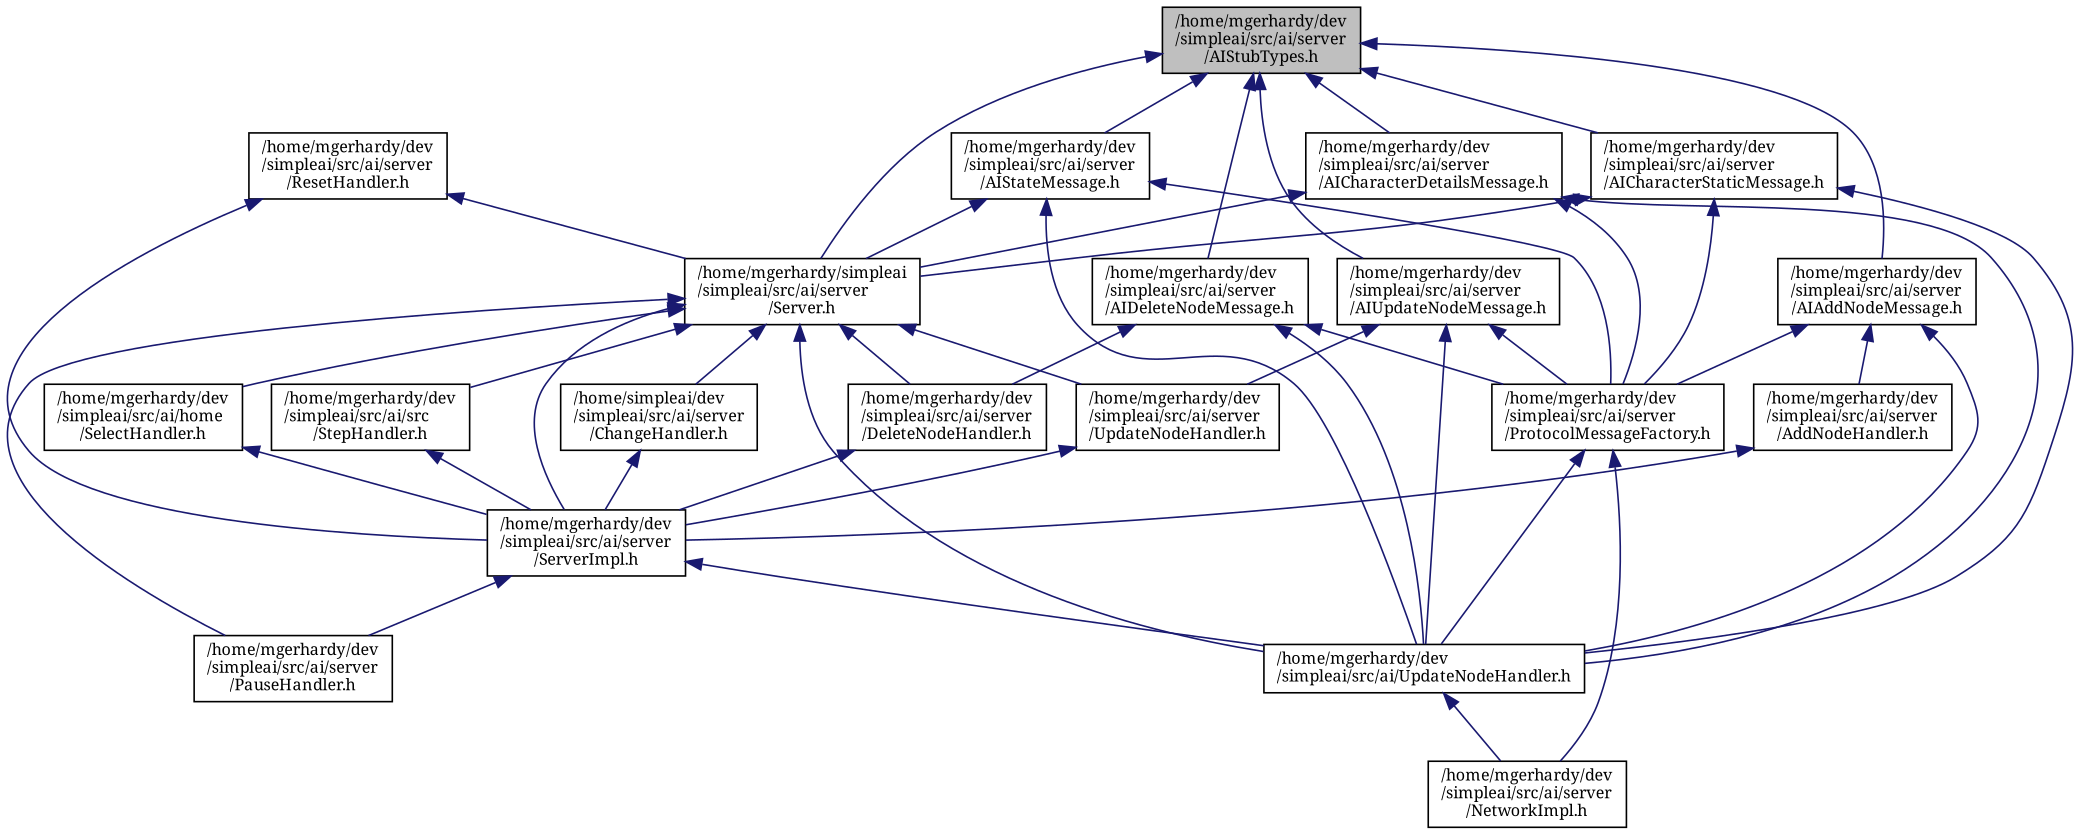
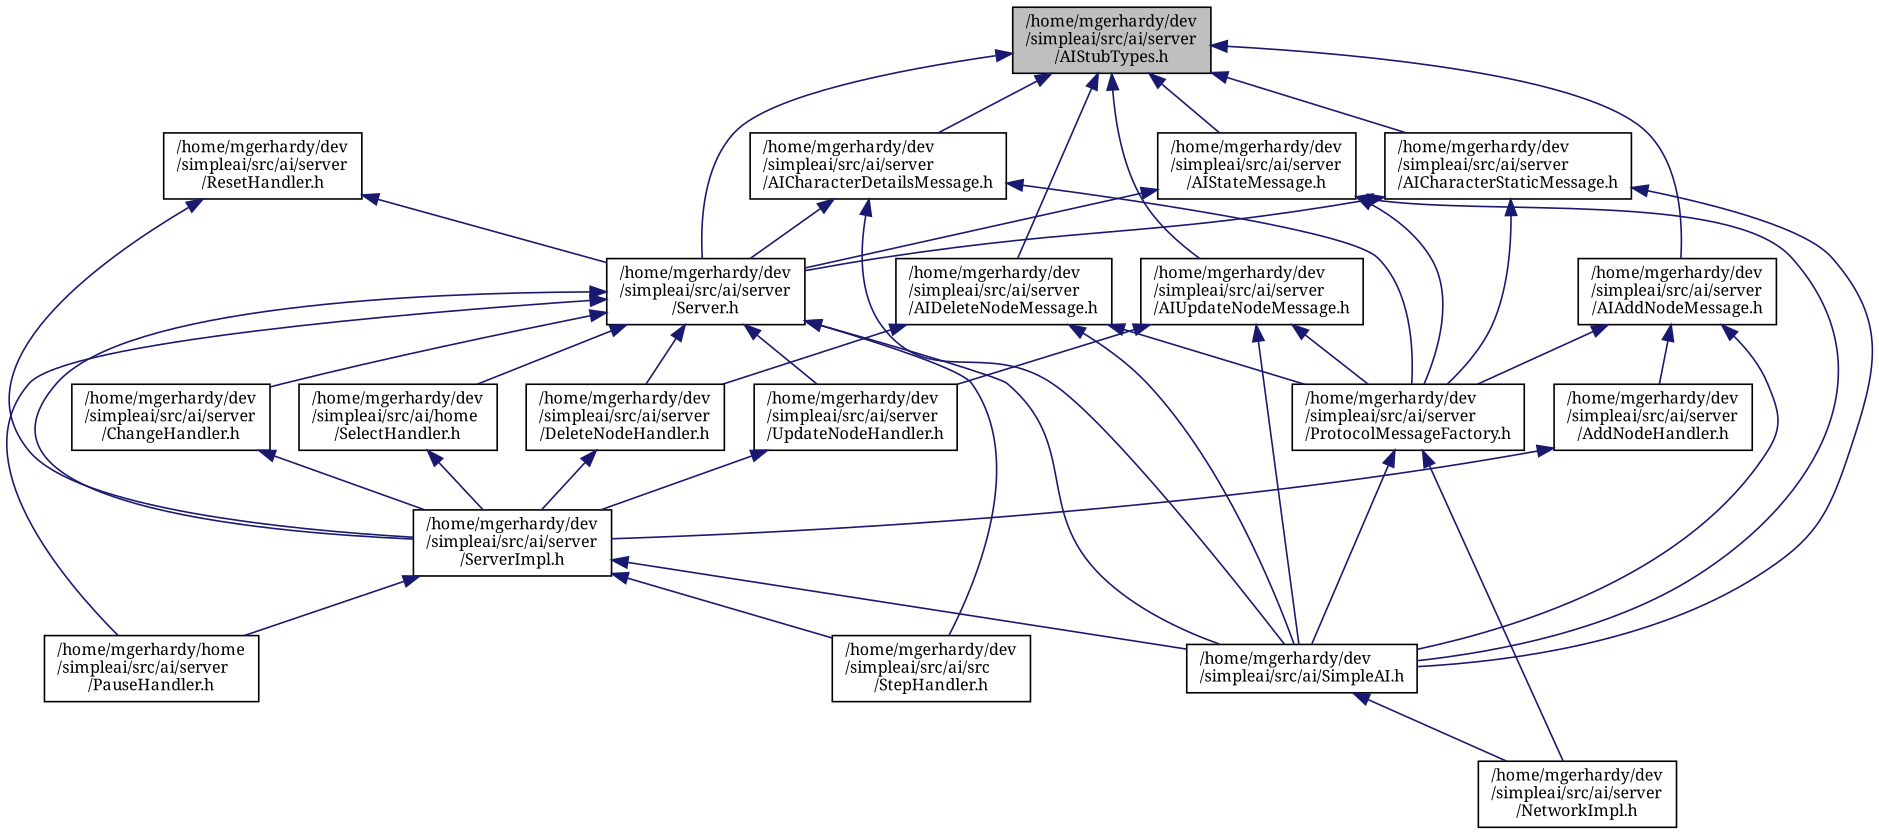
node "/home/mgerhardy/simpleai /simpleai/src/ai/server /Server.h": label "/home/mgerhardy/simpleai /simpleai/src/ai/server /Server.h" -> "/home/mgerhardy/dev /simpleai/src/ai/server /Server.h"
node "/home/simpleai/dev /simpleai/src/ai/server /ChangeHandler.h": label "/home/simpleai/dev /simpleai/src/ai/server /ChangeHandler.h" -> "/home/mgerhardy/dev /simpleai/src/ai/server /ChangeHandler.h"
edge "/home/mgerhardy/dev /simpleai/src/ai/server /ServerImpl.h" -> "/home/mgerhardy/dev /simpleai/src/ai/src /StepHandler.h": reversed
node "/home/mgerhardy/dev /simpleai/src/ai/server /PauseHandler.h": label "/home/mgerhardy/dev /simpleai/src/ai/server /PauseHandler.h" -> "/home/mgerhardy/home /simpleai/src/ai/server /PauseHandler.h"
node "/home/mgerhardy/dev /simpleai/src/ai/UpdateNodeHandler.h": label "/home/mgerhardy/dev /simpleai/src/ai/UpdateNodeHandler.h" -> "/home/mgerhardy/dev /simpleai/src/ai/SimpleAI.h"
